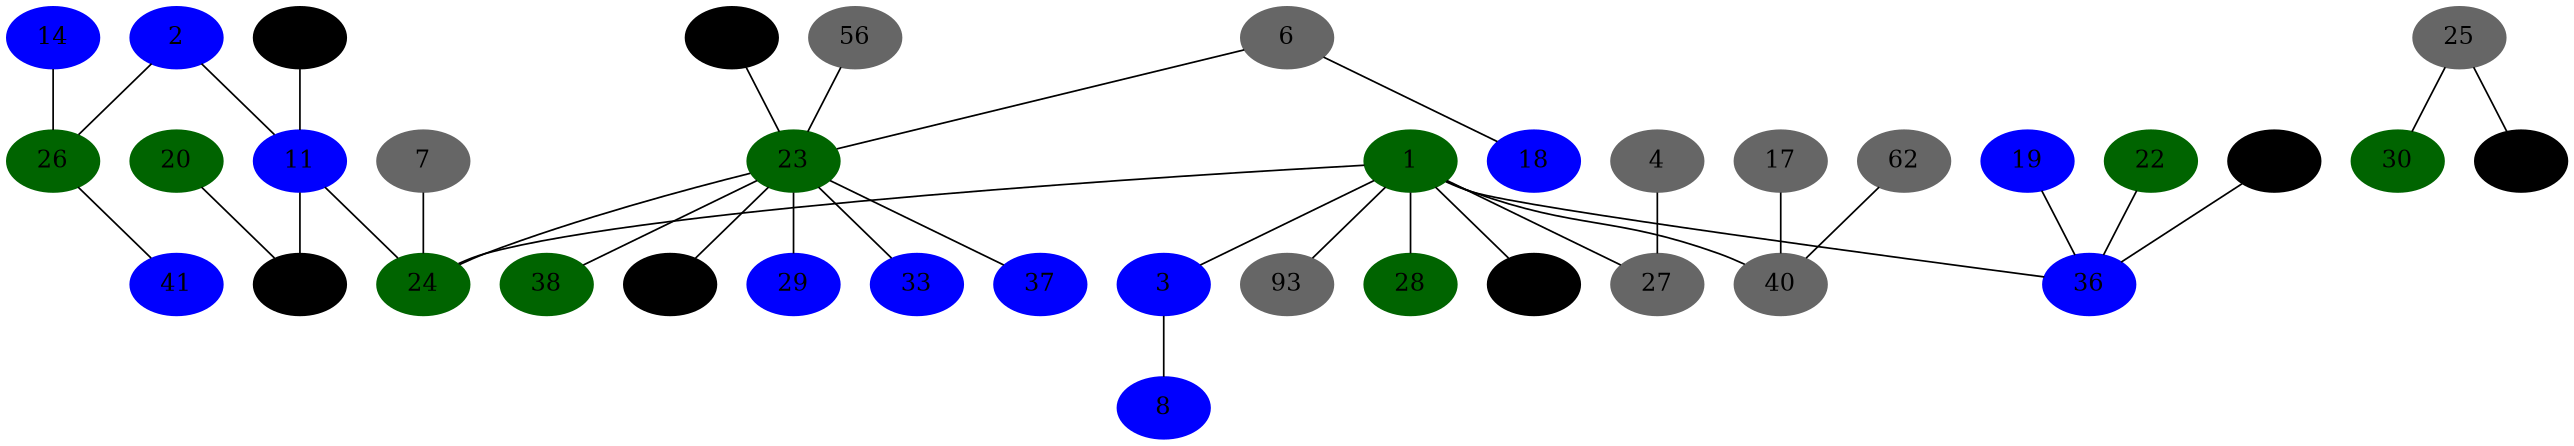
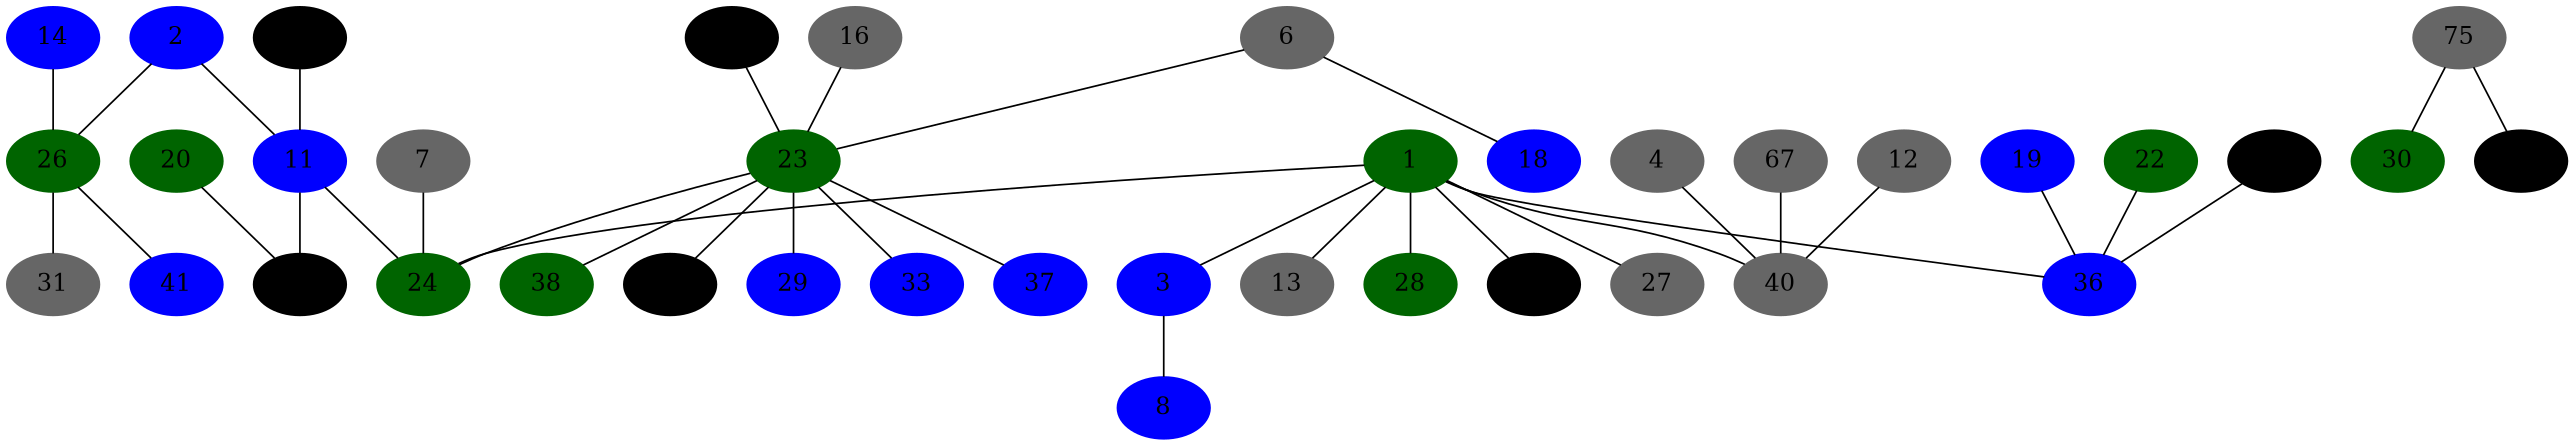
node "56": label "56" -> "16"
node "25": label "25" -> "75"
node "17": label "17" -> "67"
node "62": label "62" -> "12"
edge "4" -- "27": now "4" -- "40"
node "31": added
node "93": label "93" -> "13"
